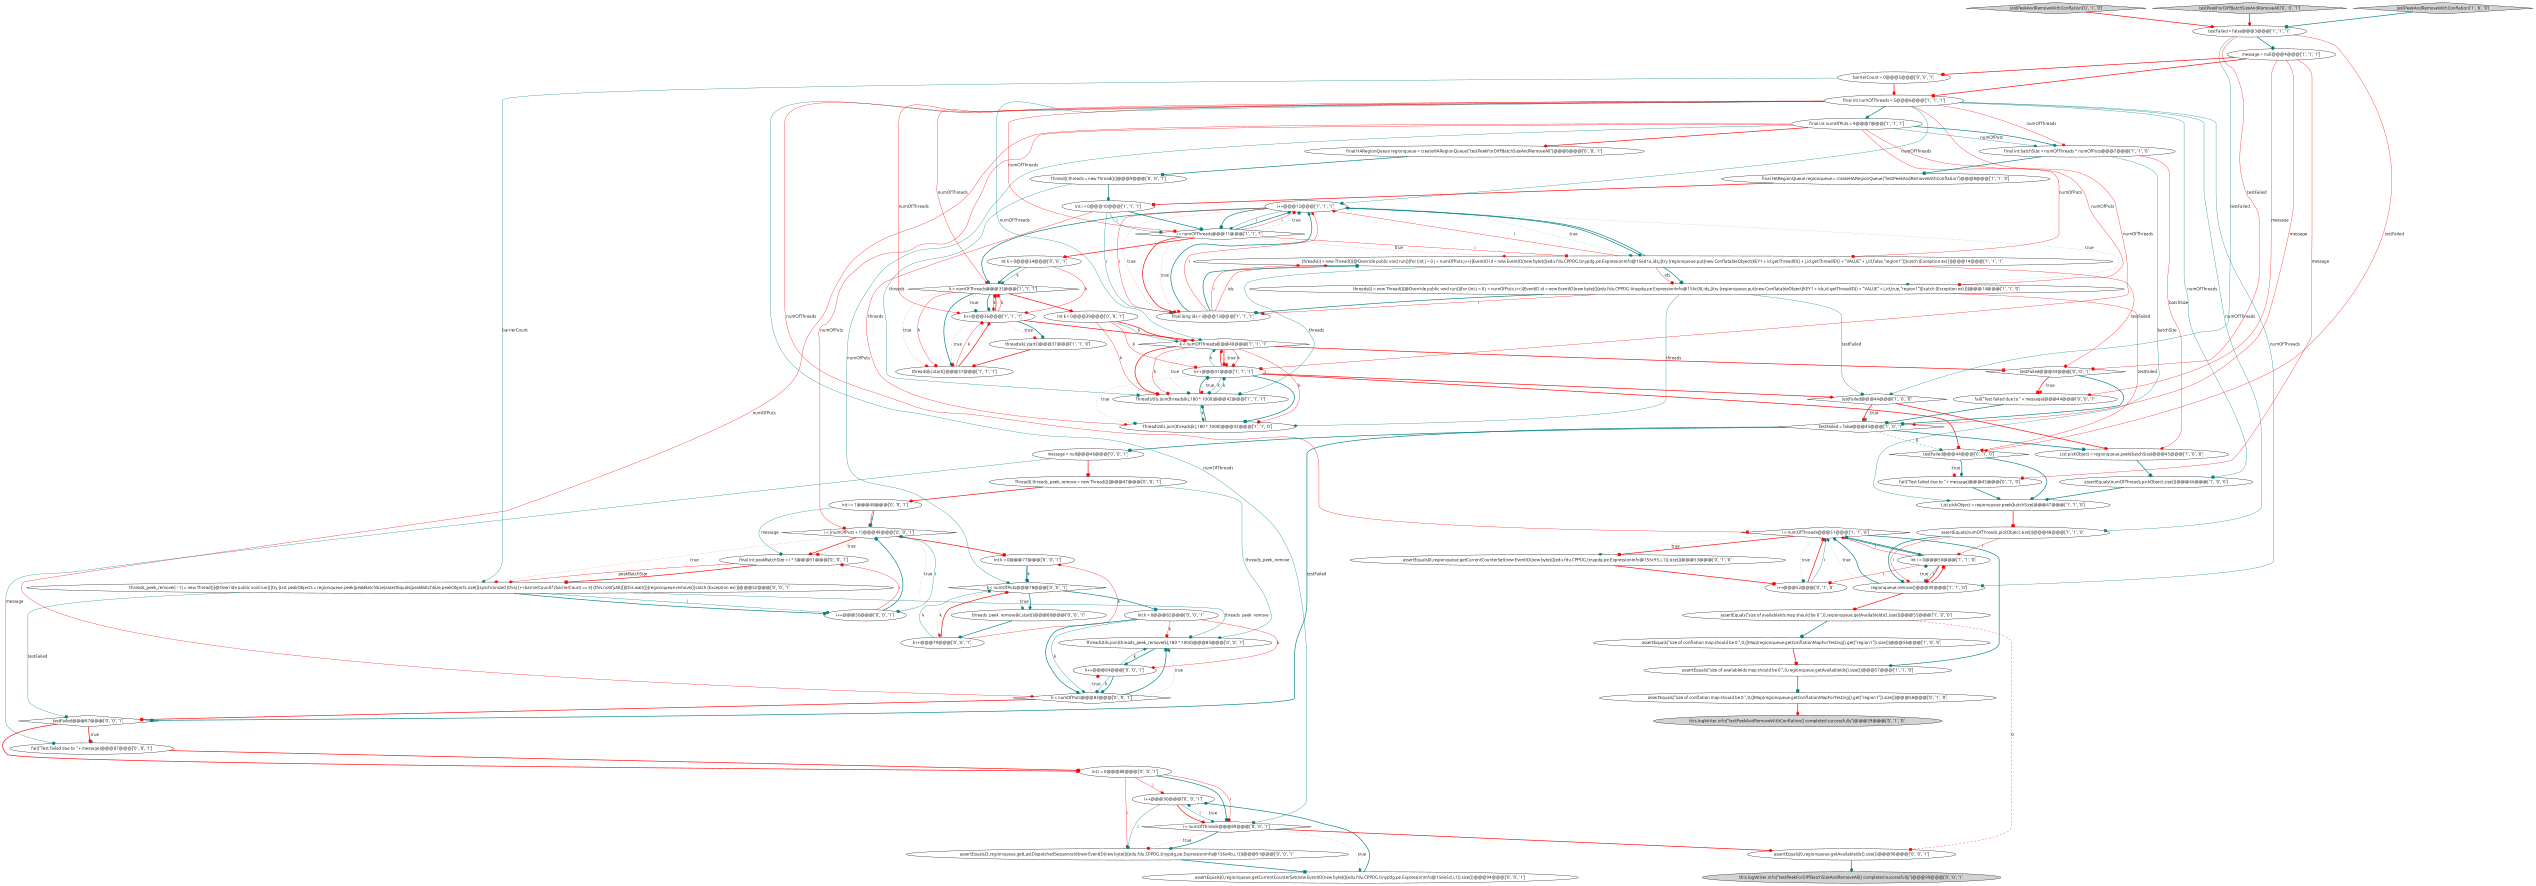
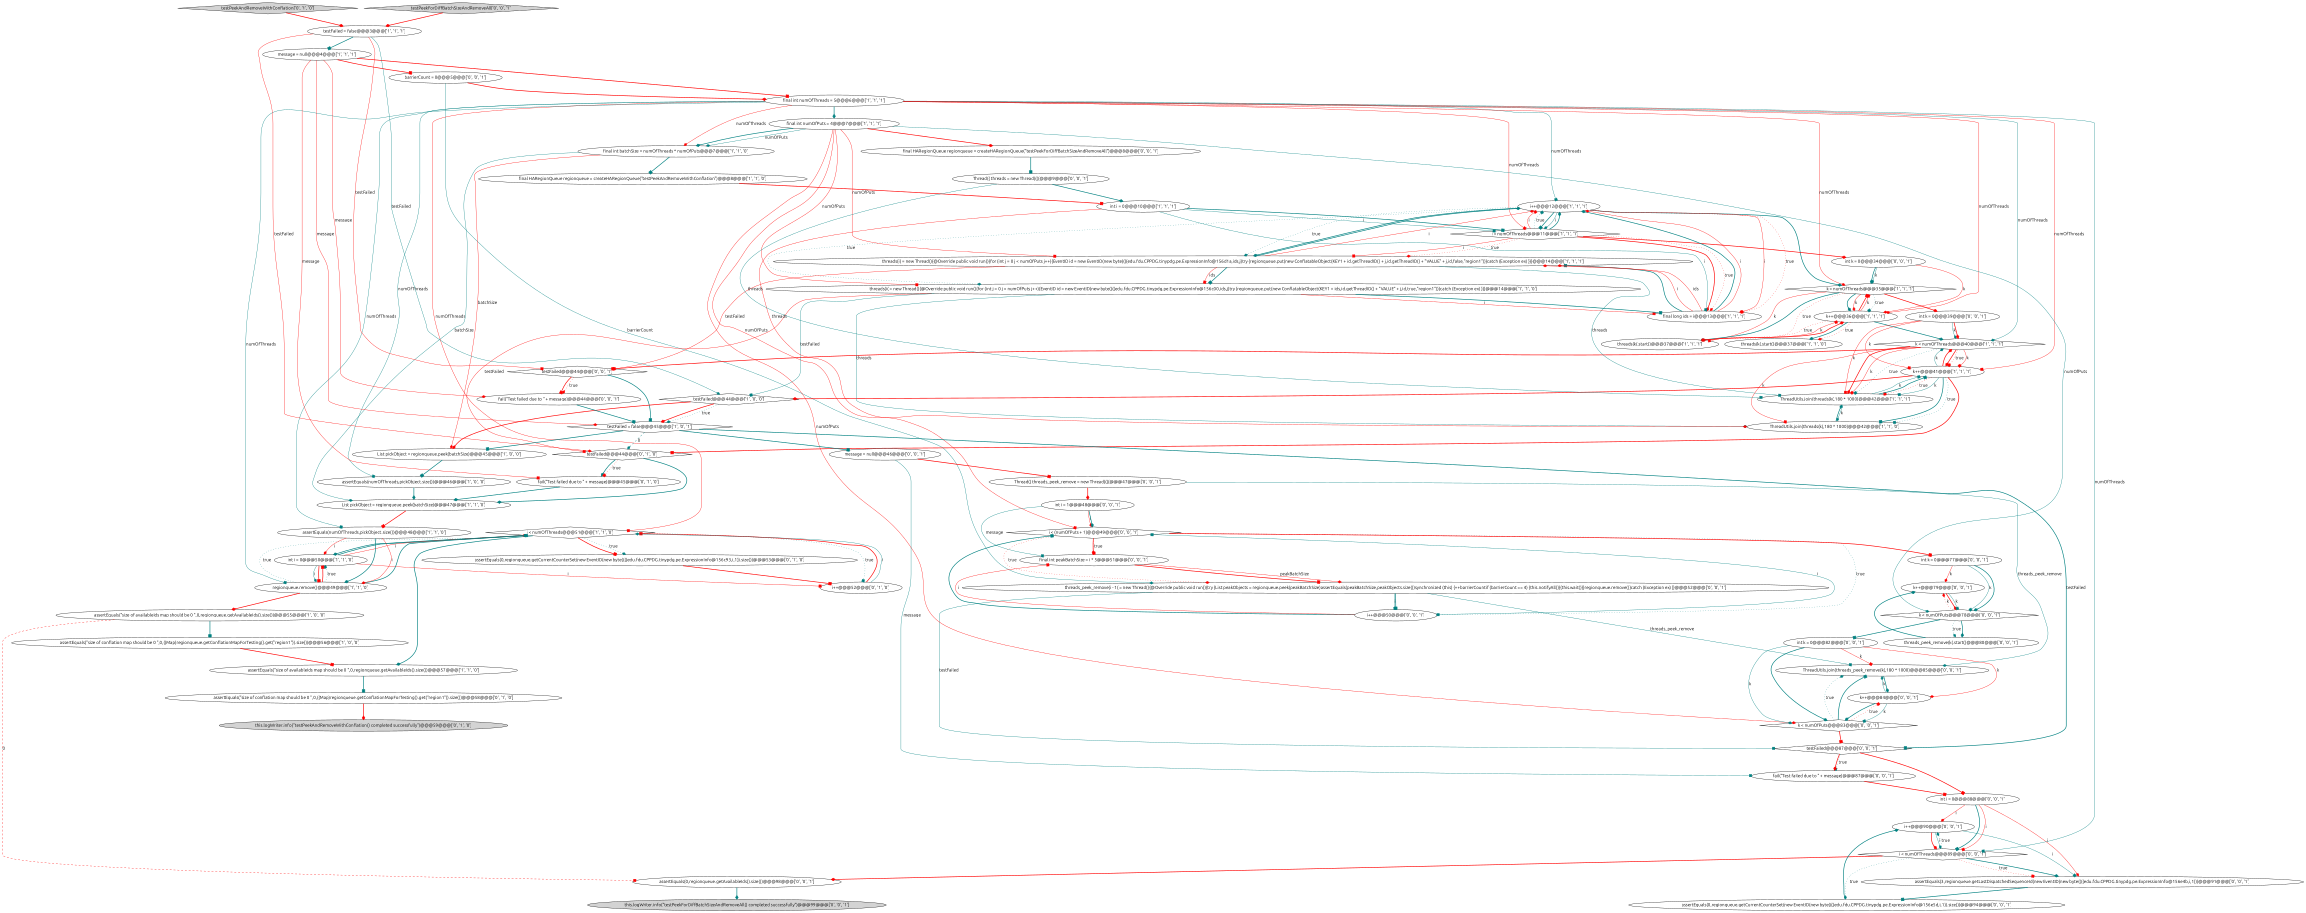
node "testPeekAndRemoveWithConflation['1', '0', '0']": removed
edge "k++@@@36@@@['1', '1', '1']" -> "k < numOfThreads@@@40@@@['1', '1', '1']": color red -> teal
edge "threads(k(.start()@@@37@@@['1', '1', '0']" -> "threads(k(.start()@@@37@@@['1', '1', '1']": removed
edge "k++@@@79@@@['0', '0', '1']" -> "int k = 0@@@77@@@['0', '0', '1']": reversed
